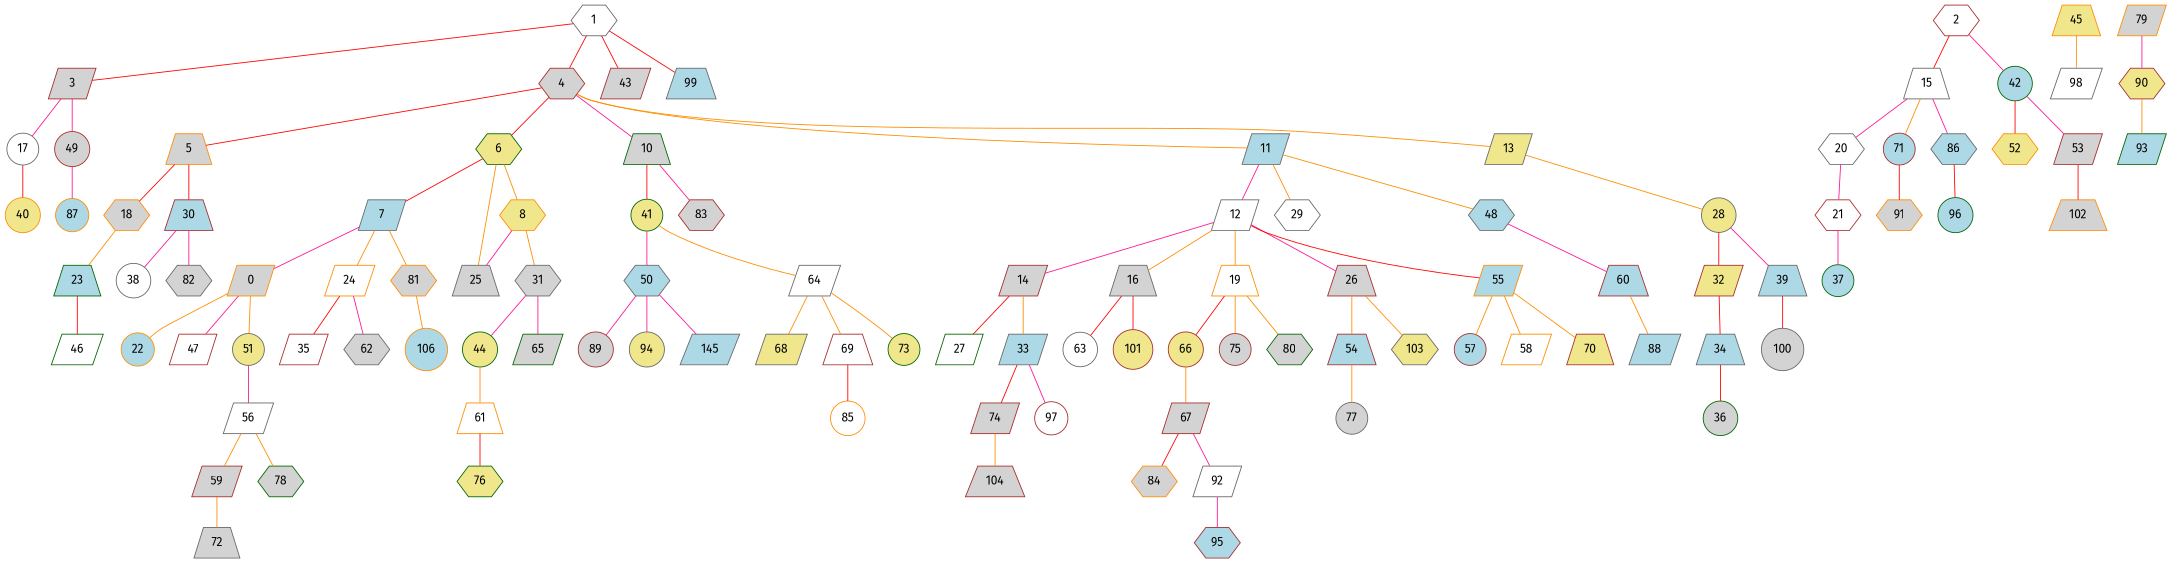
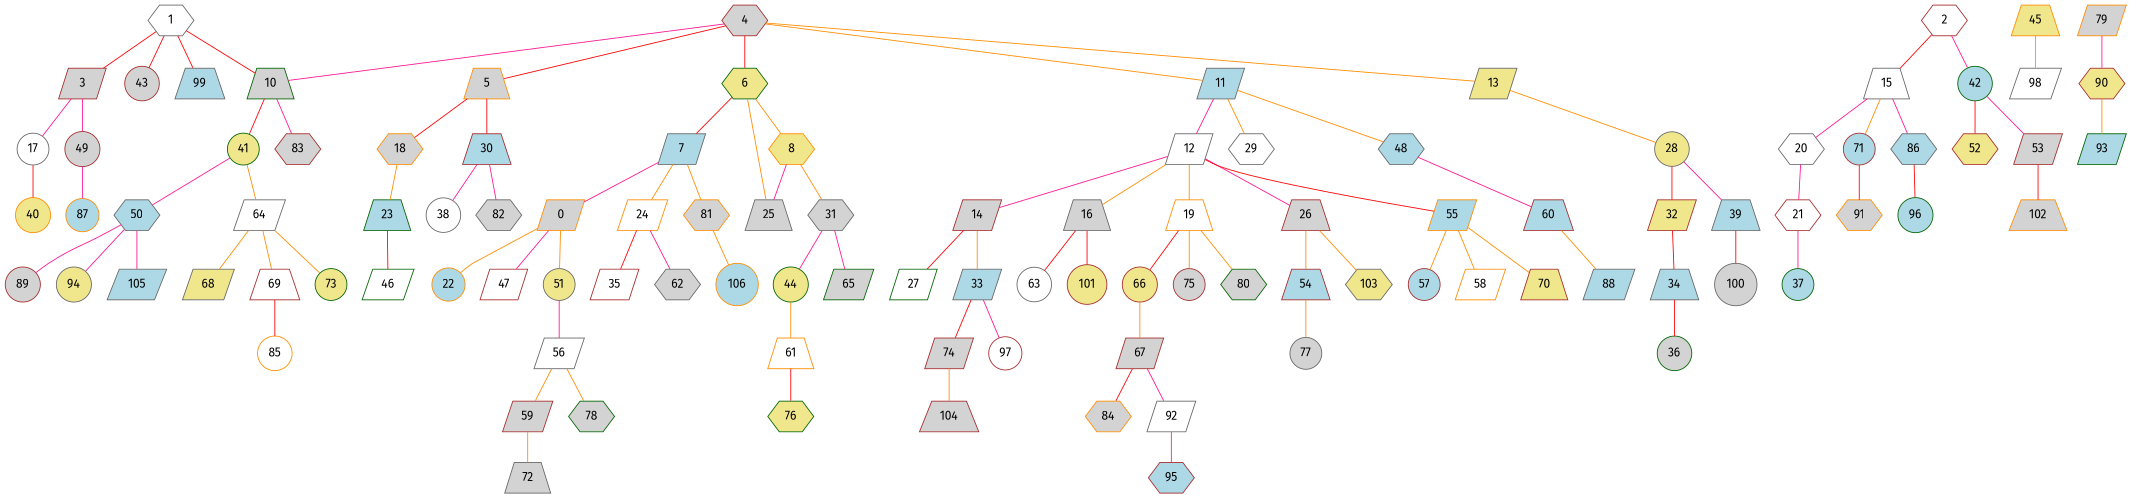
edge "1" -- "4": now "1" -- "10"
node "43": shape parallelogram -> circle
node "52": color darkorange -> brown
node "145": label "145" -> "105"
